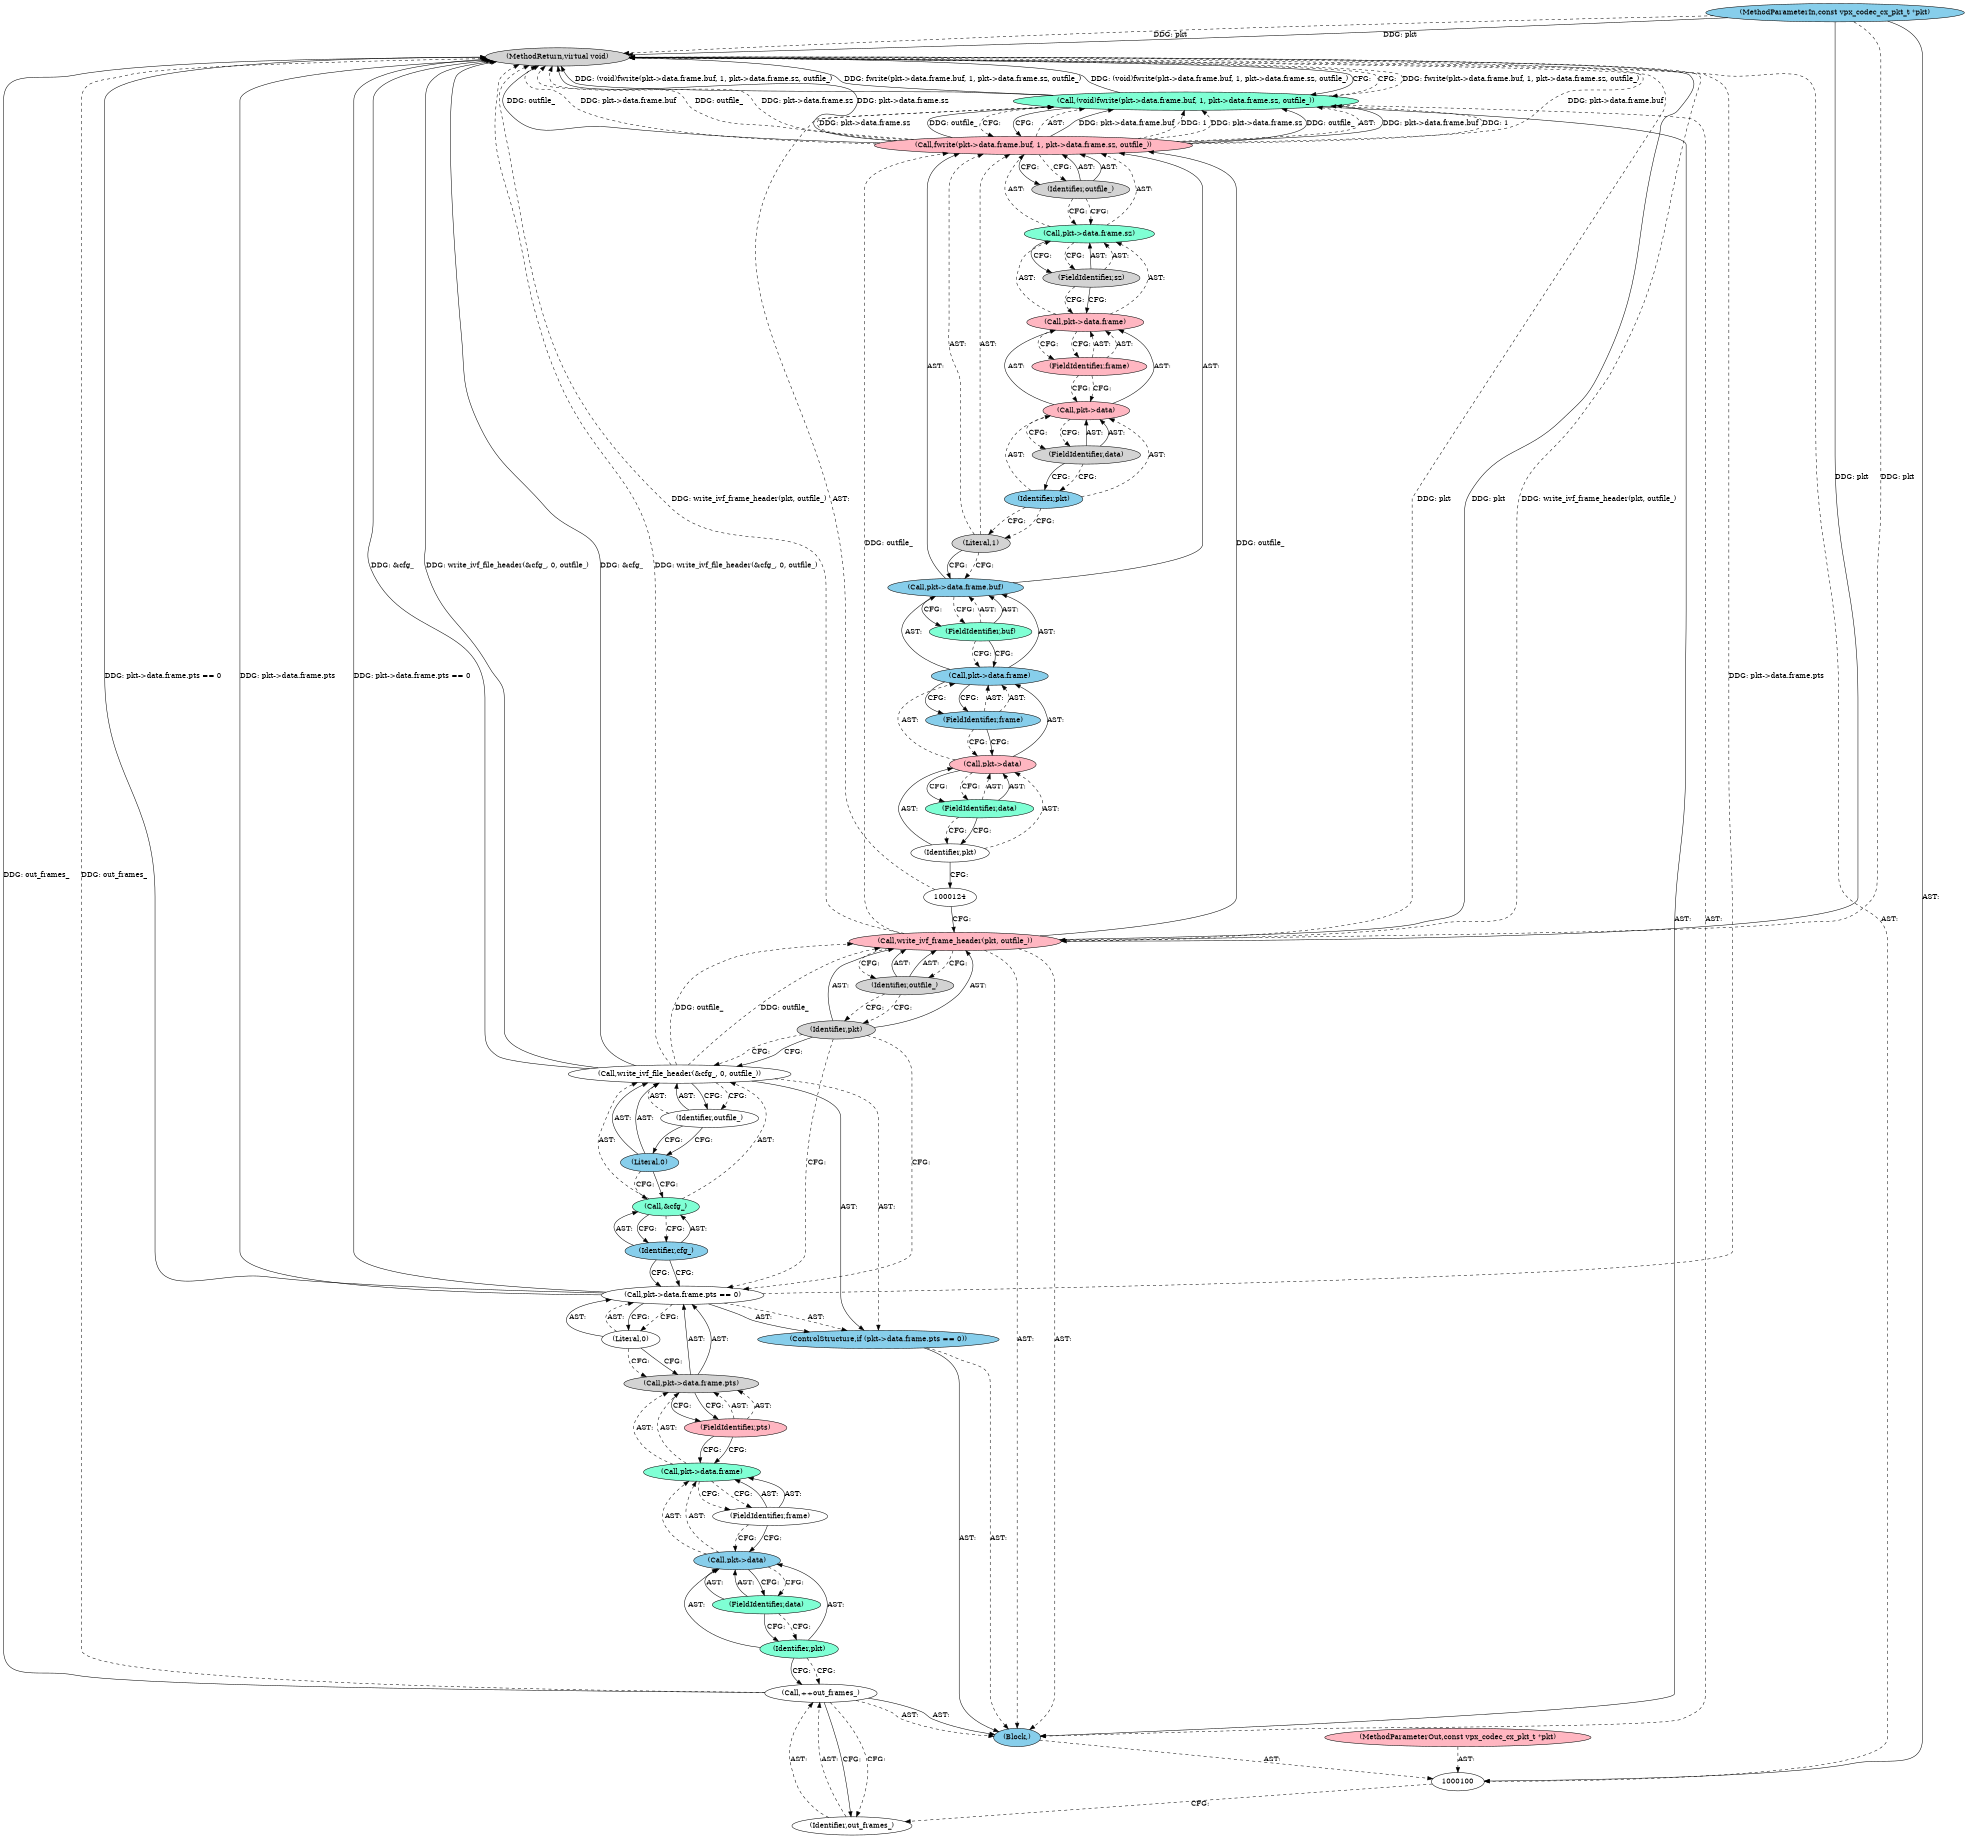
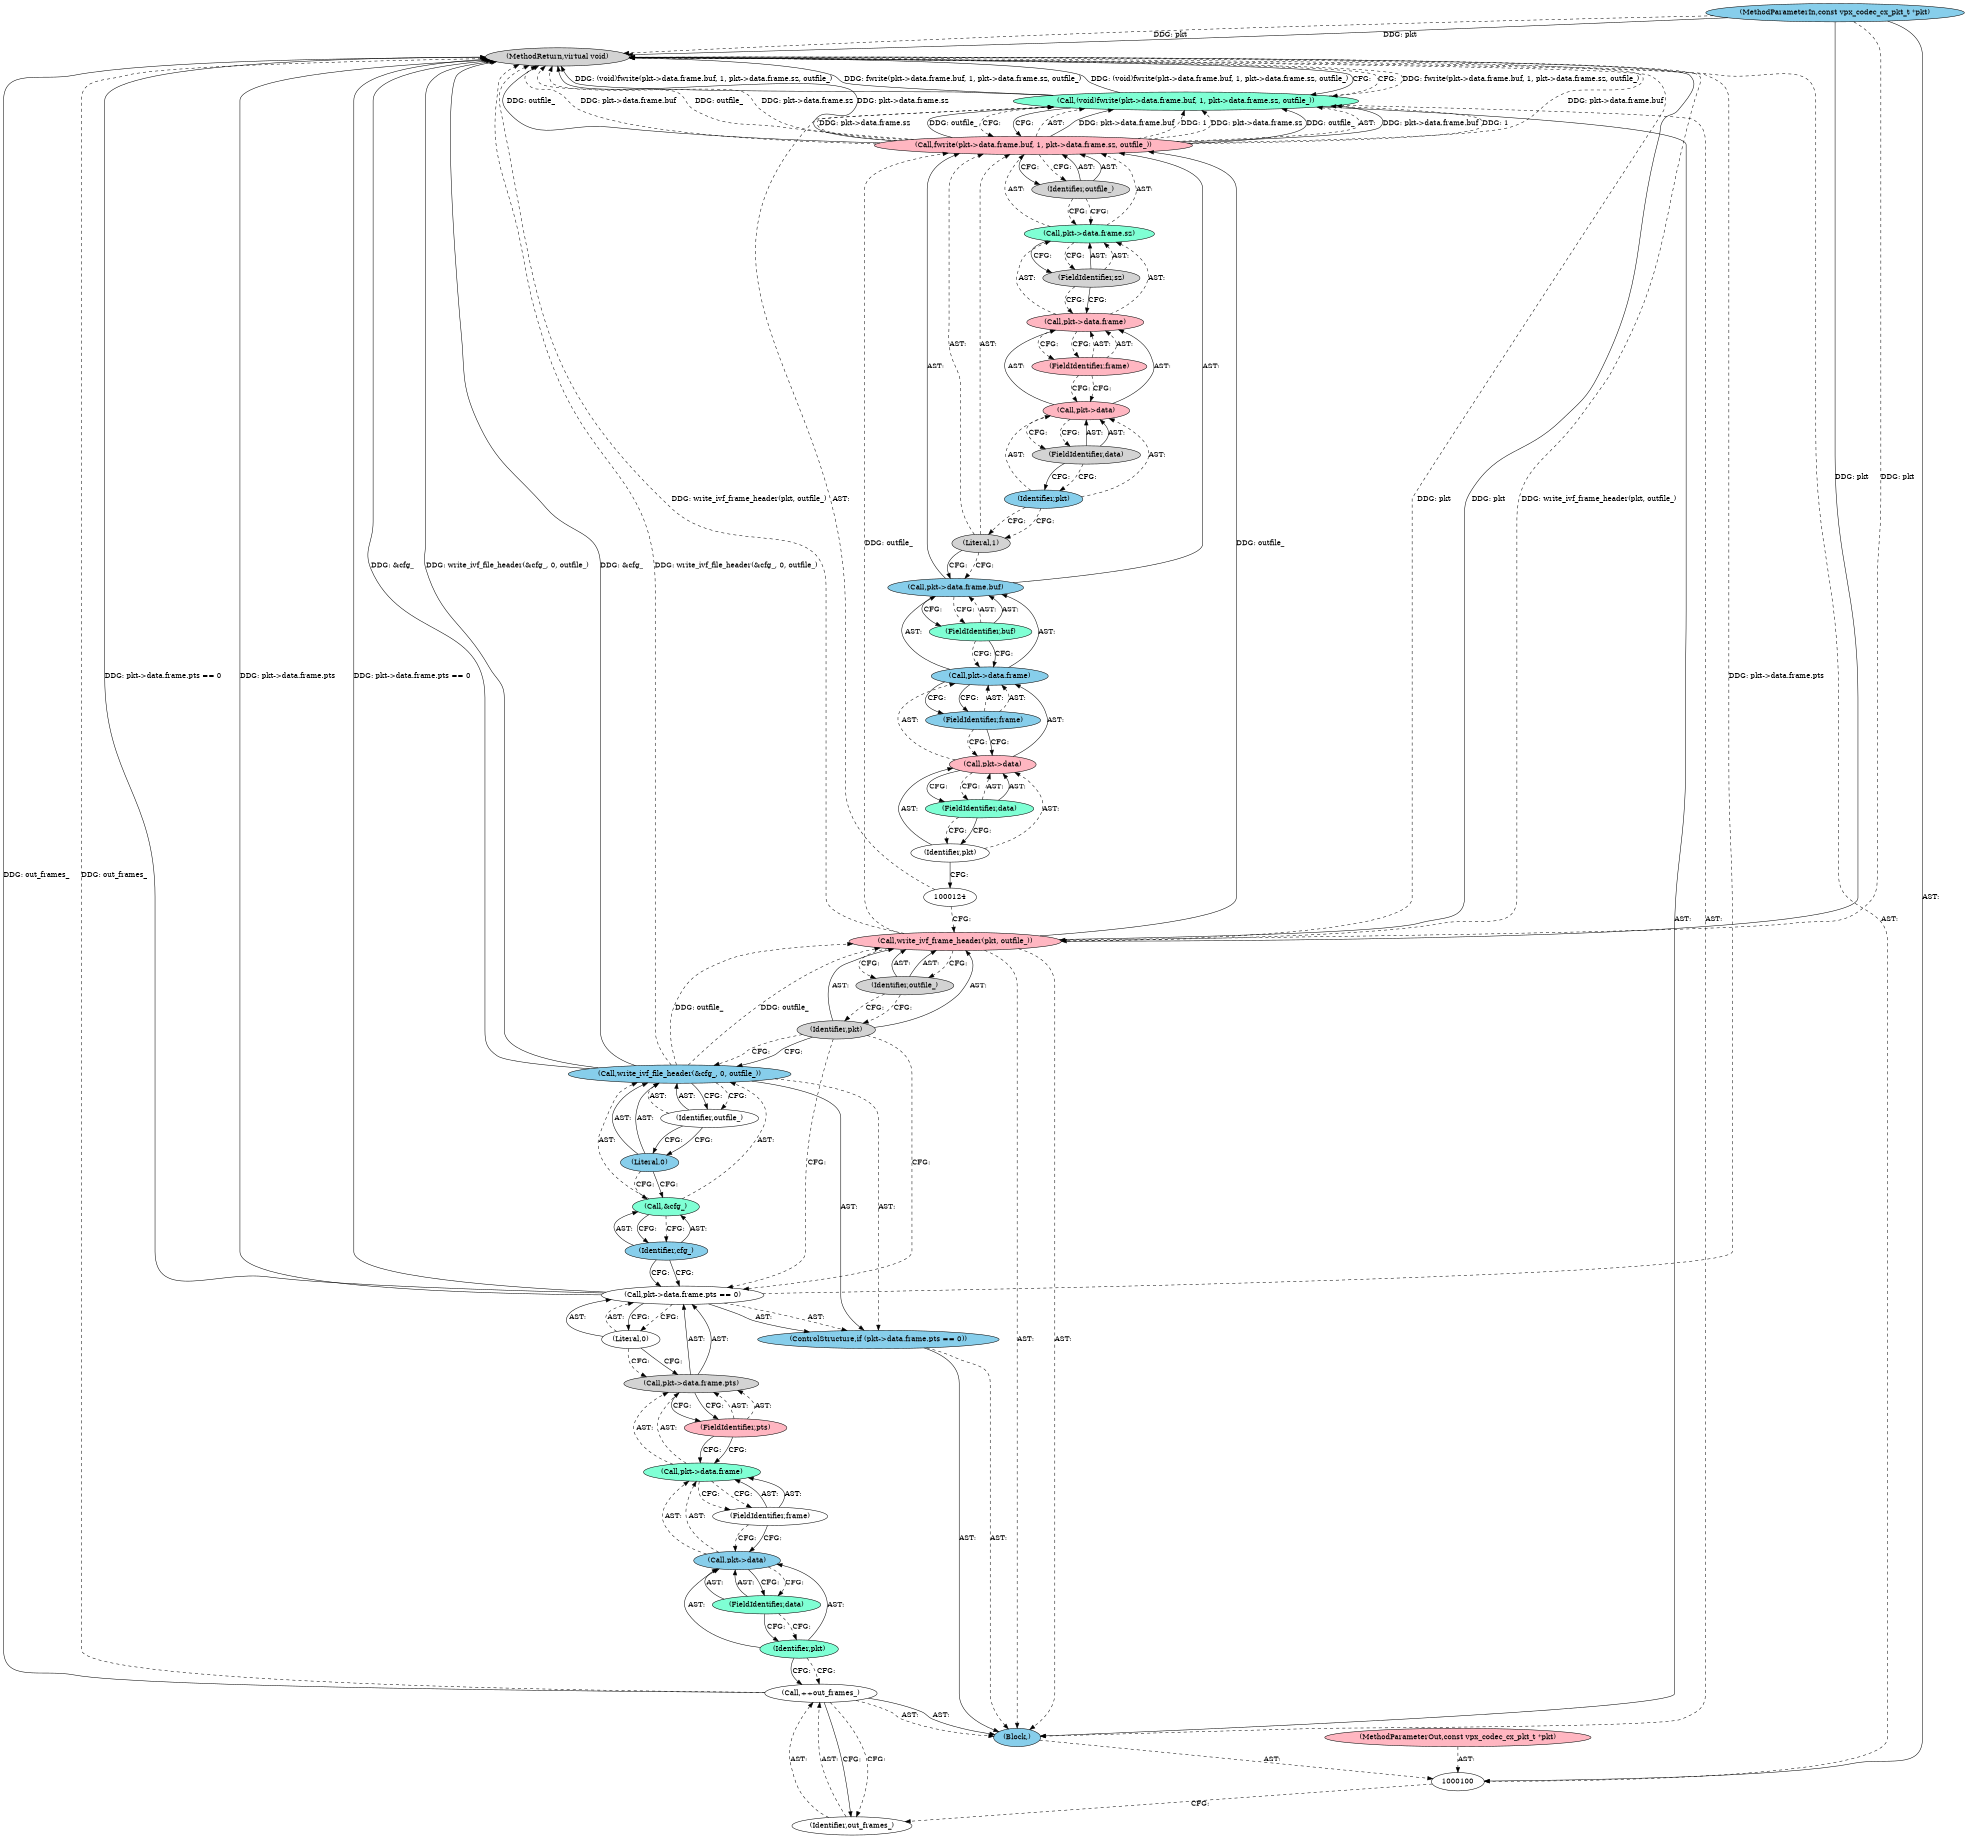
edge "1000124" -> "(Call,write_ivf_frame_header(pkt, outfile_))": style solid -> dashed
node "(Call,write_ivf_file_header(&cfg_, 0, outfile_))": fillcolor white -> skyblue
